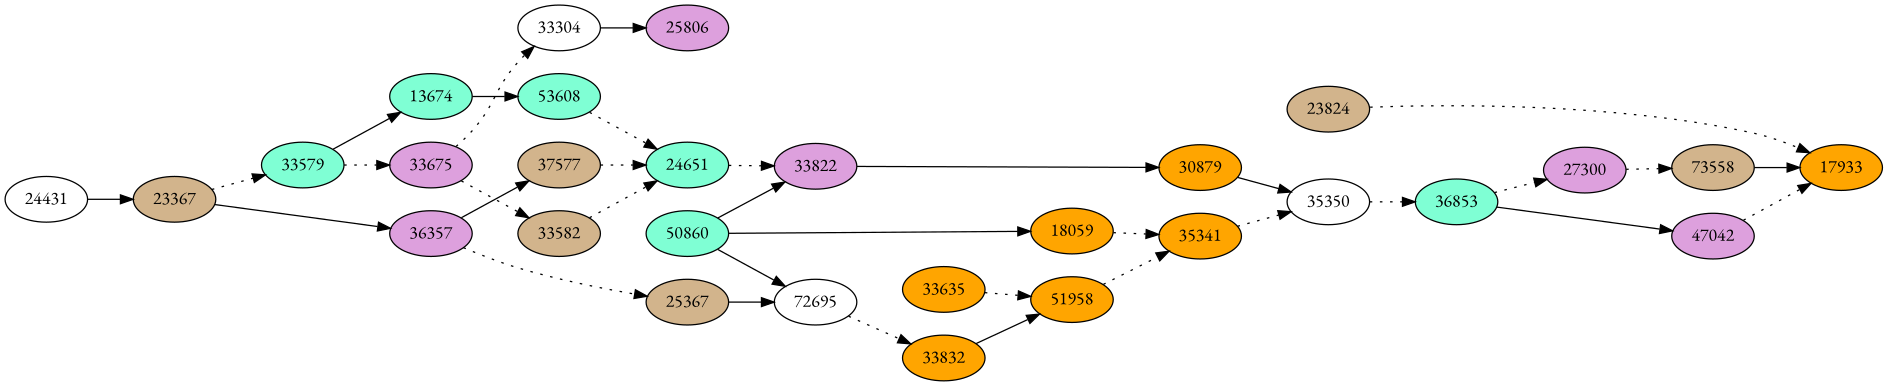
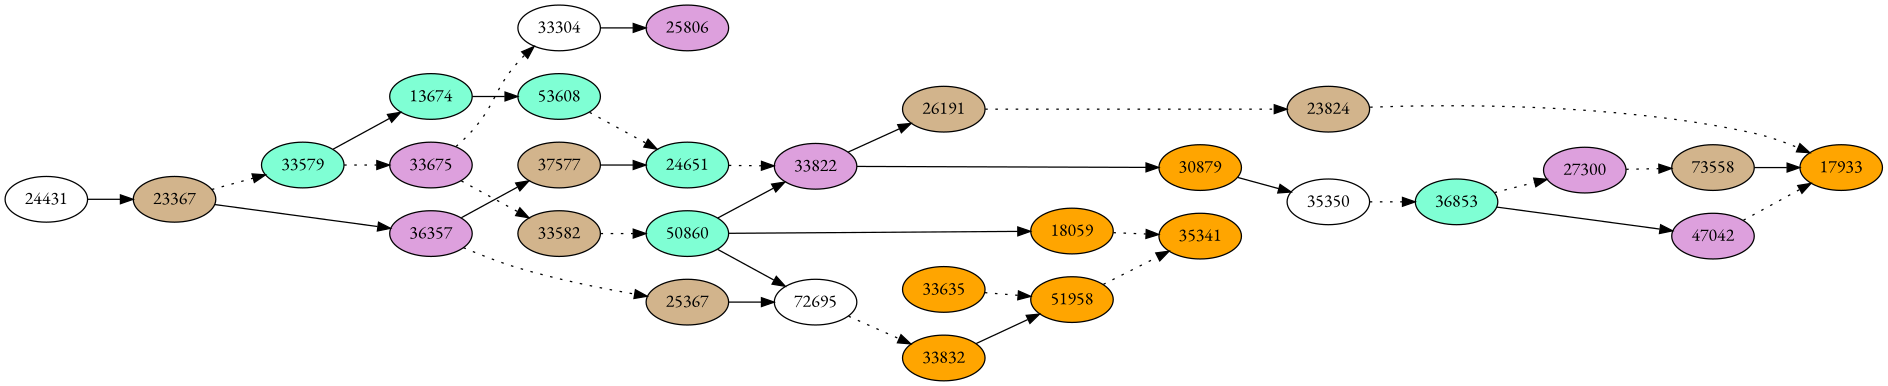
node "26191": added
edge "37577" -> "24651": style dotted -> solid
edge "33582" -> "24651": now "33582" -> "50860"
edge "35341" -> "35350": removed
